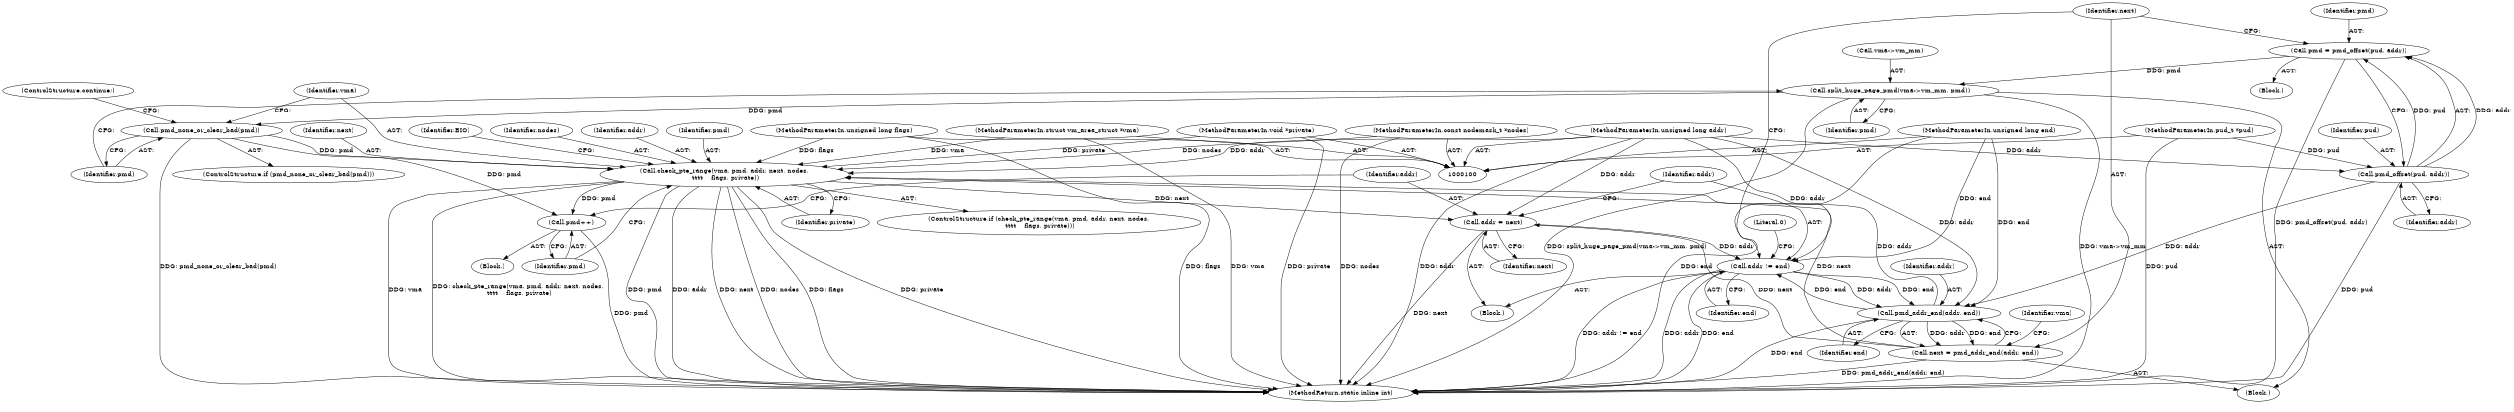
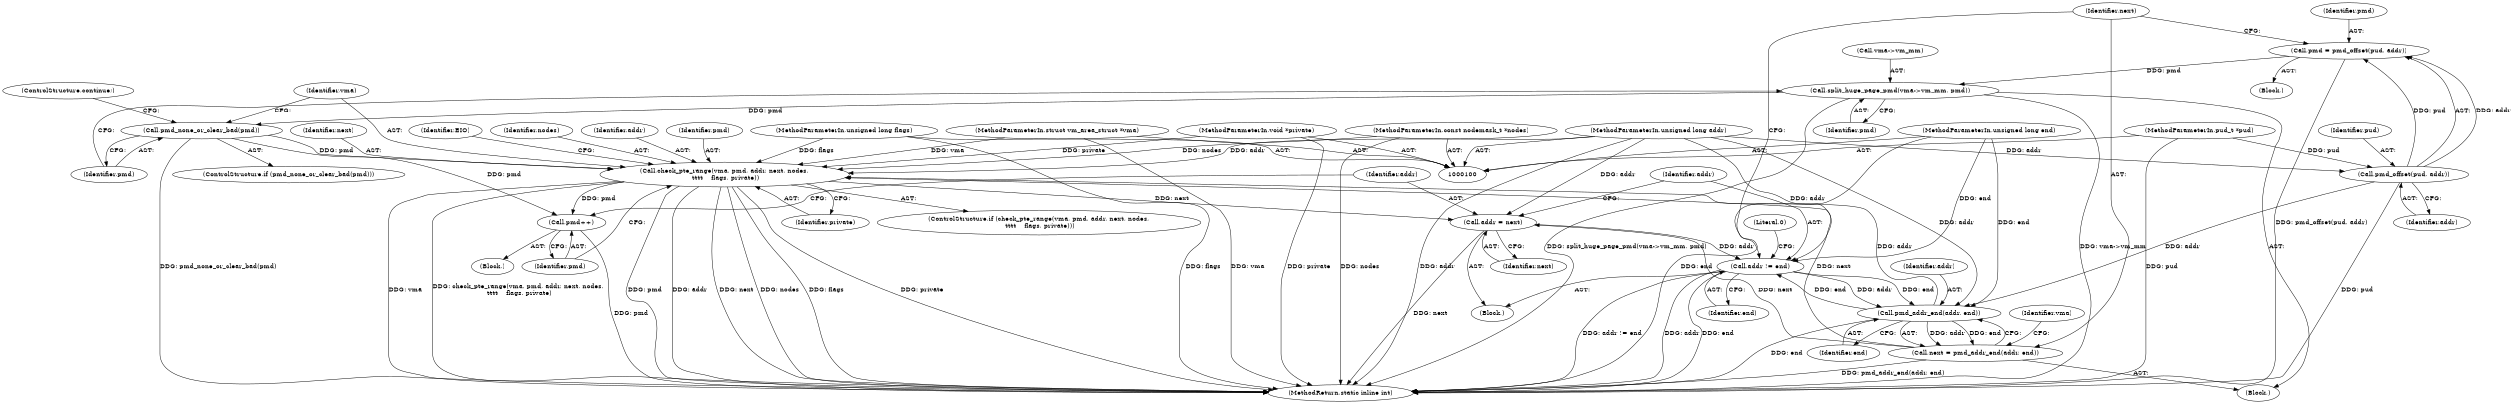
edge "(Call,pmd = pmd_offset(pud, addr))" -> "(Call,pmd_offset(pud, addr))": removed, label "CFG:"
